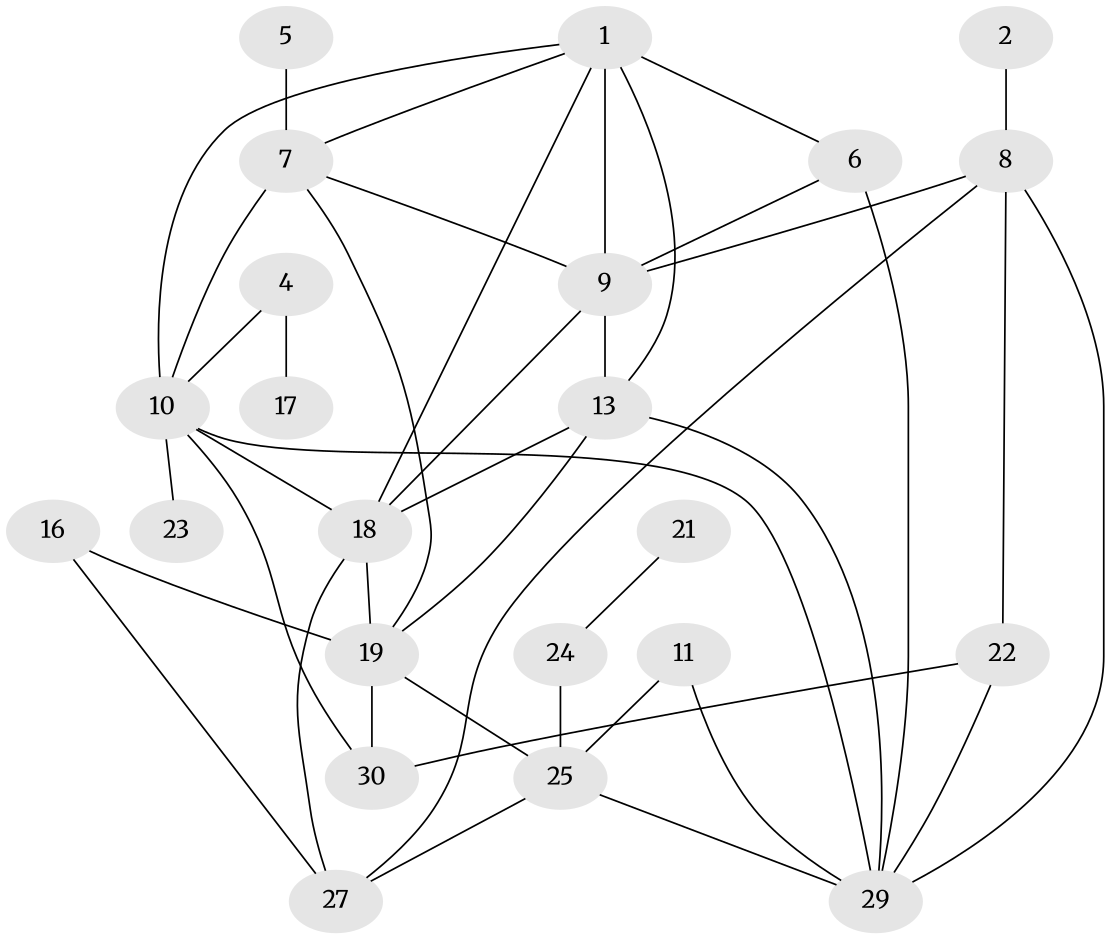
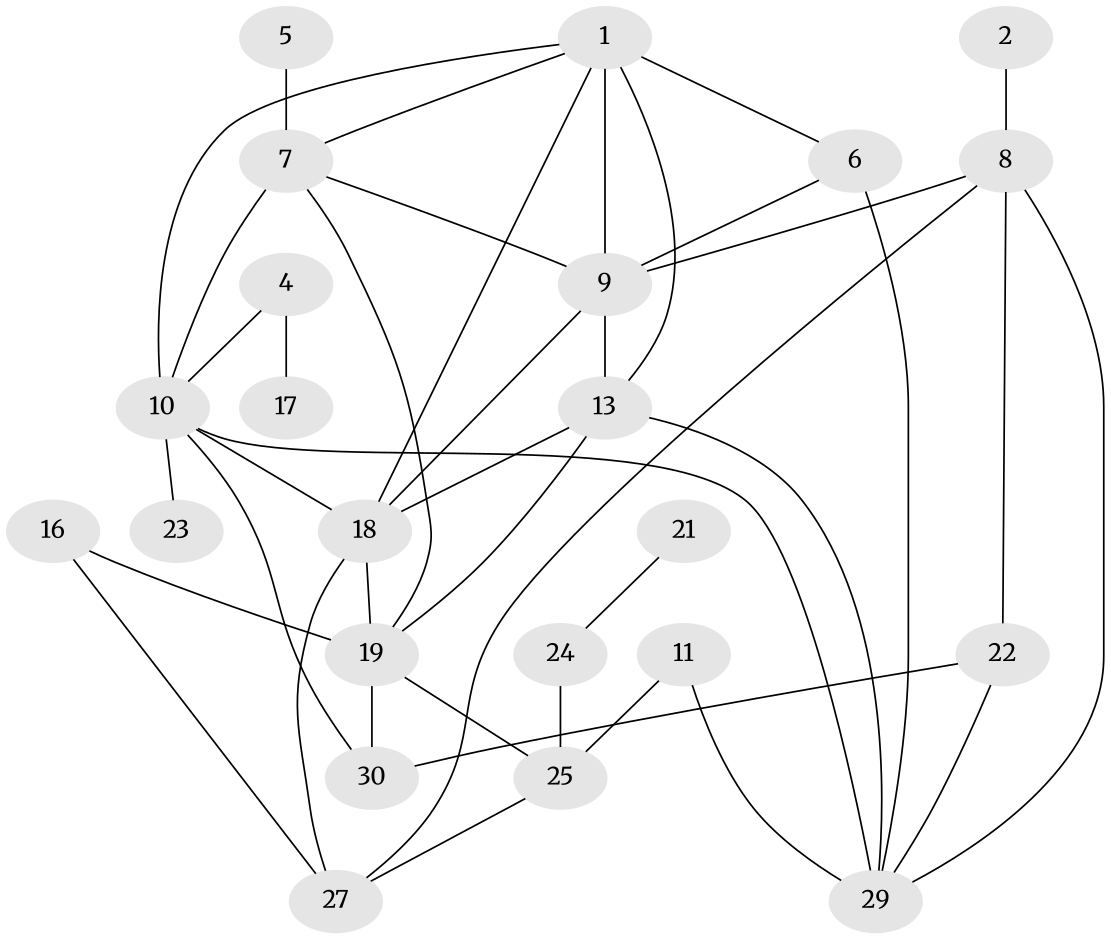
edge "25" -- "29": removed
